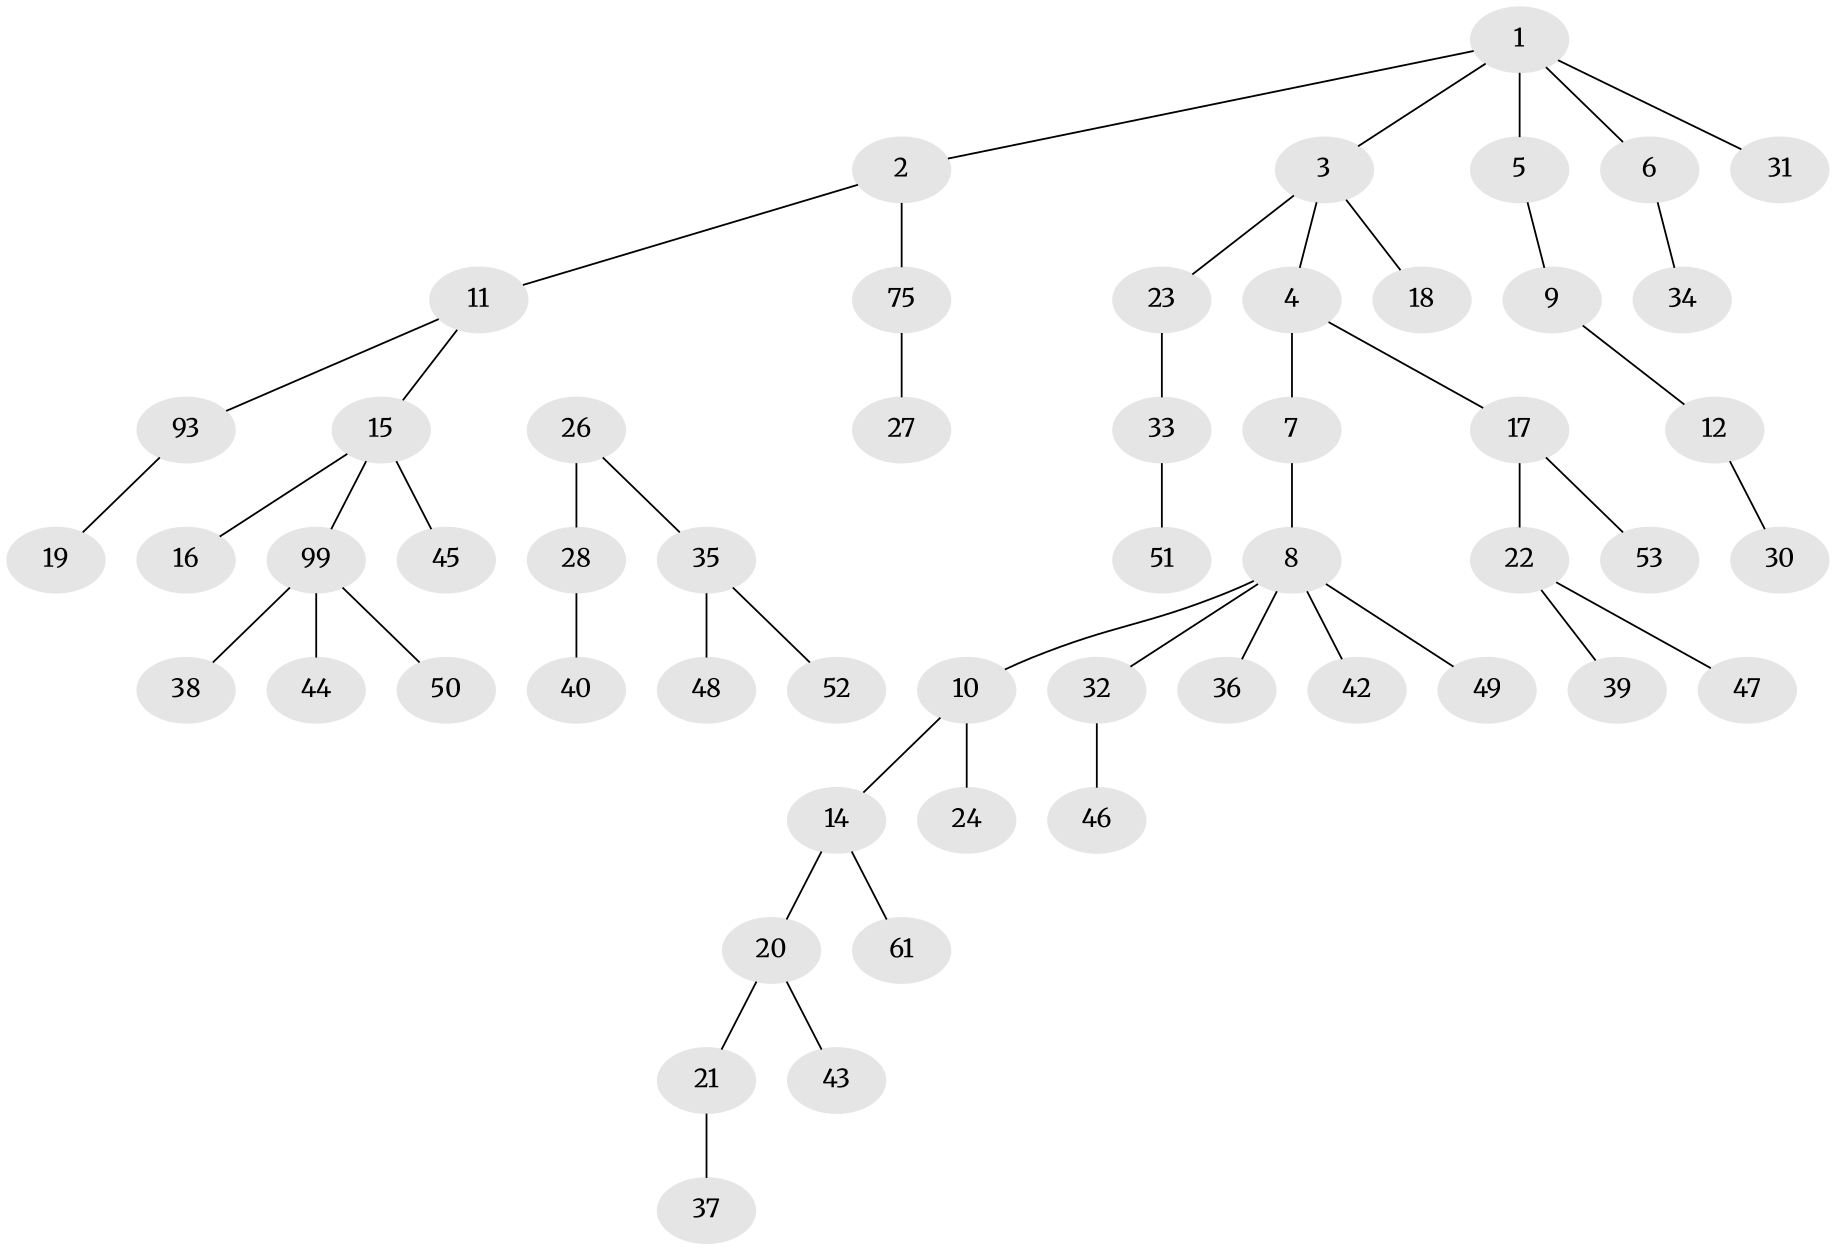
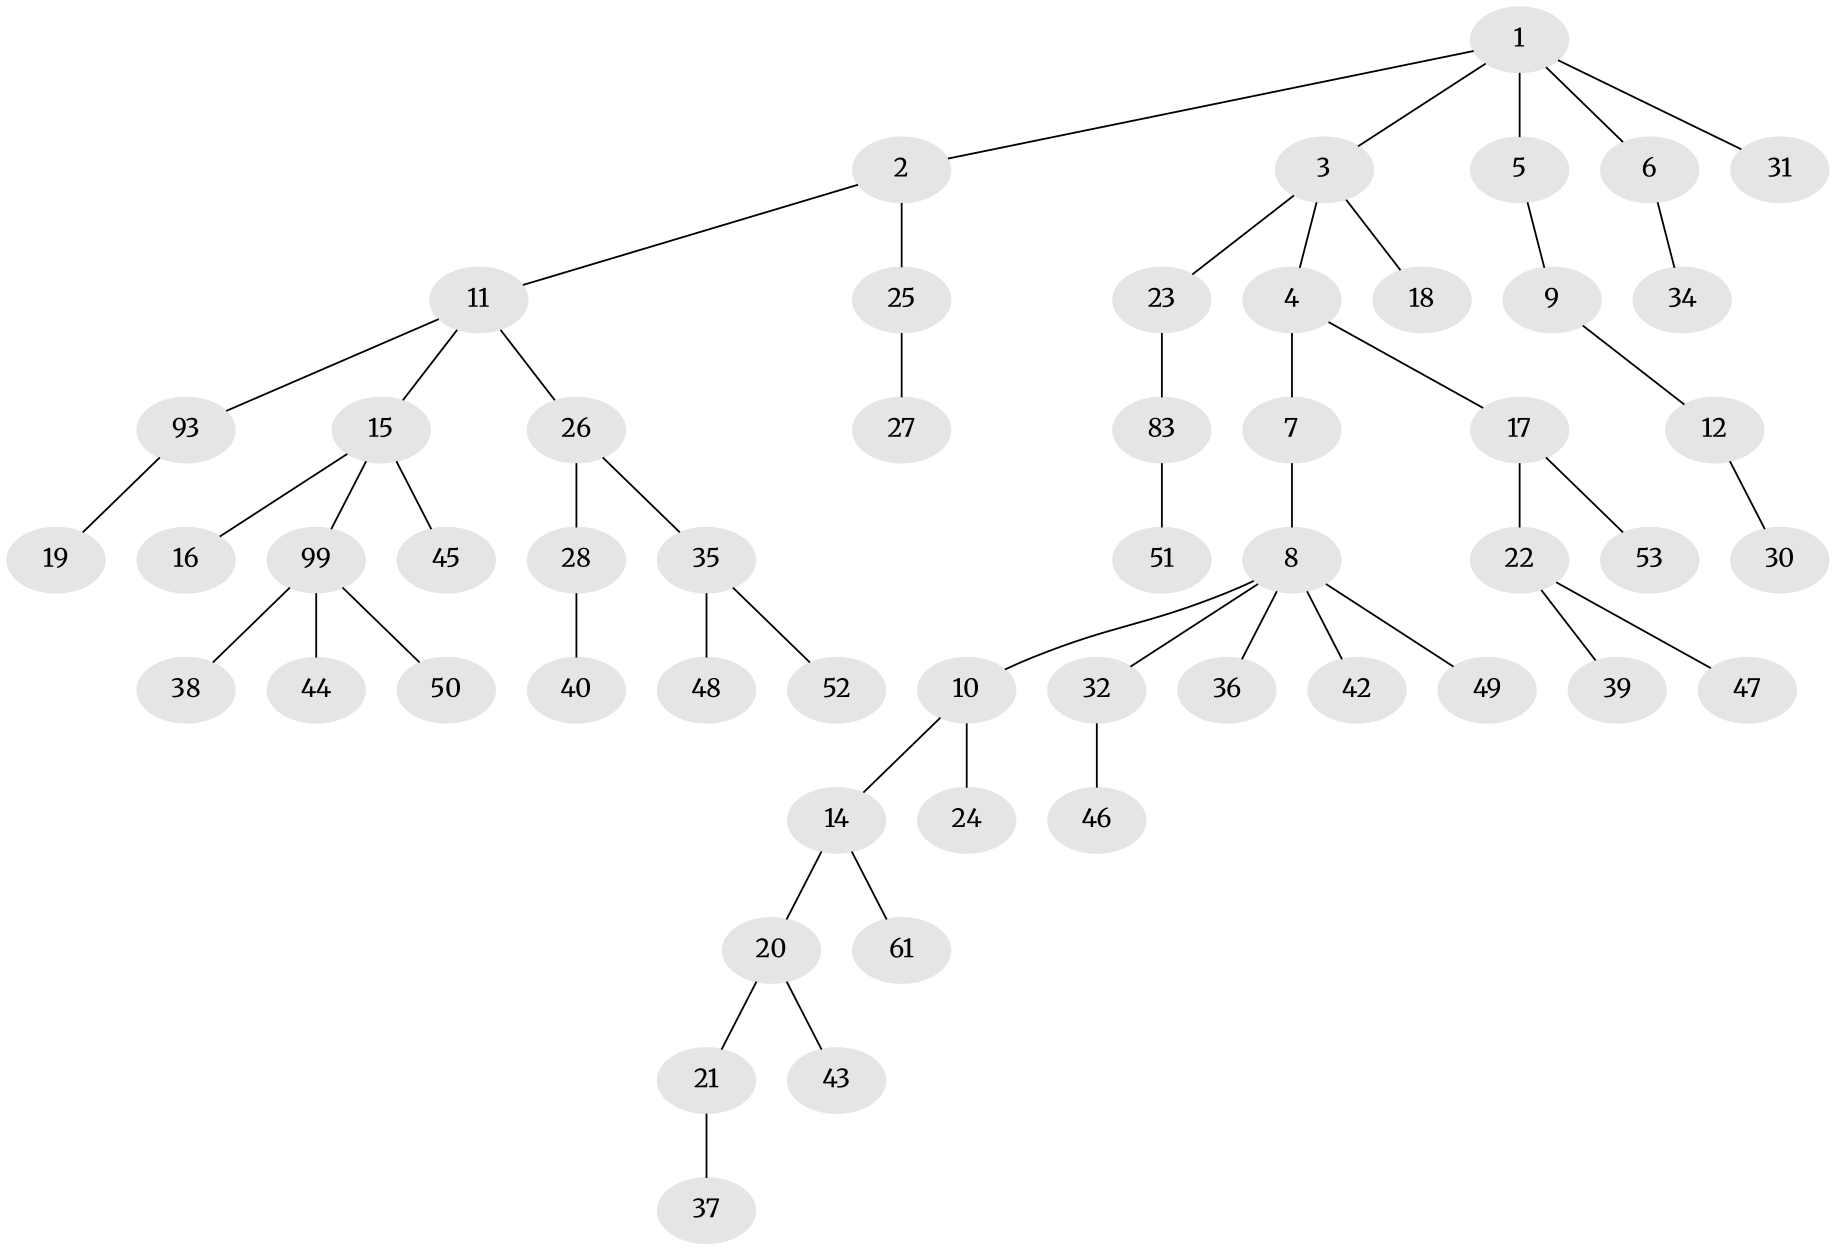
node "75": label "75" -> "25"
edge "11" -- "26": added
node "33": label "33" -> "83"
